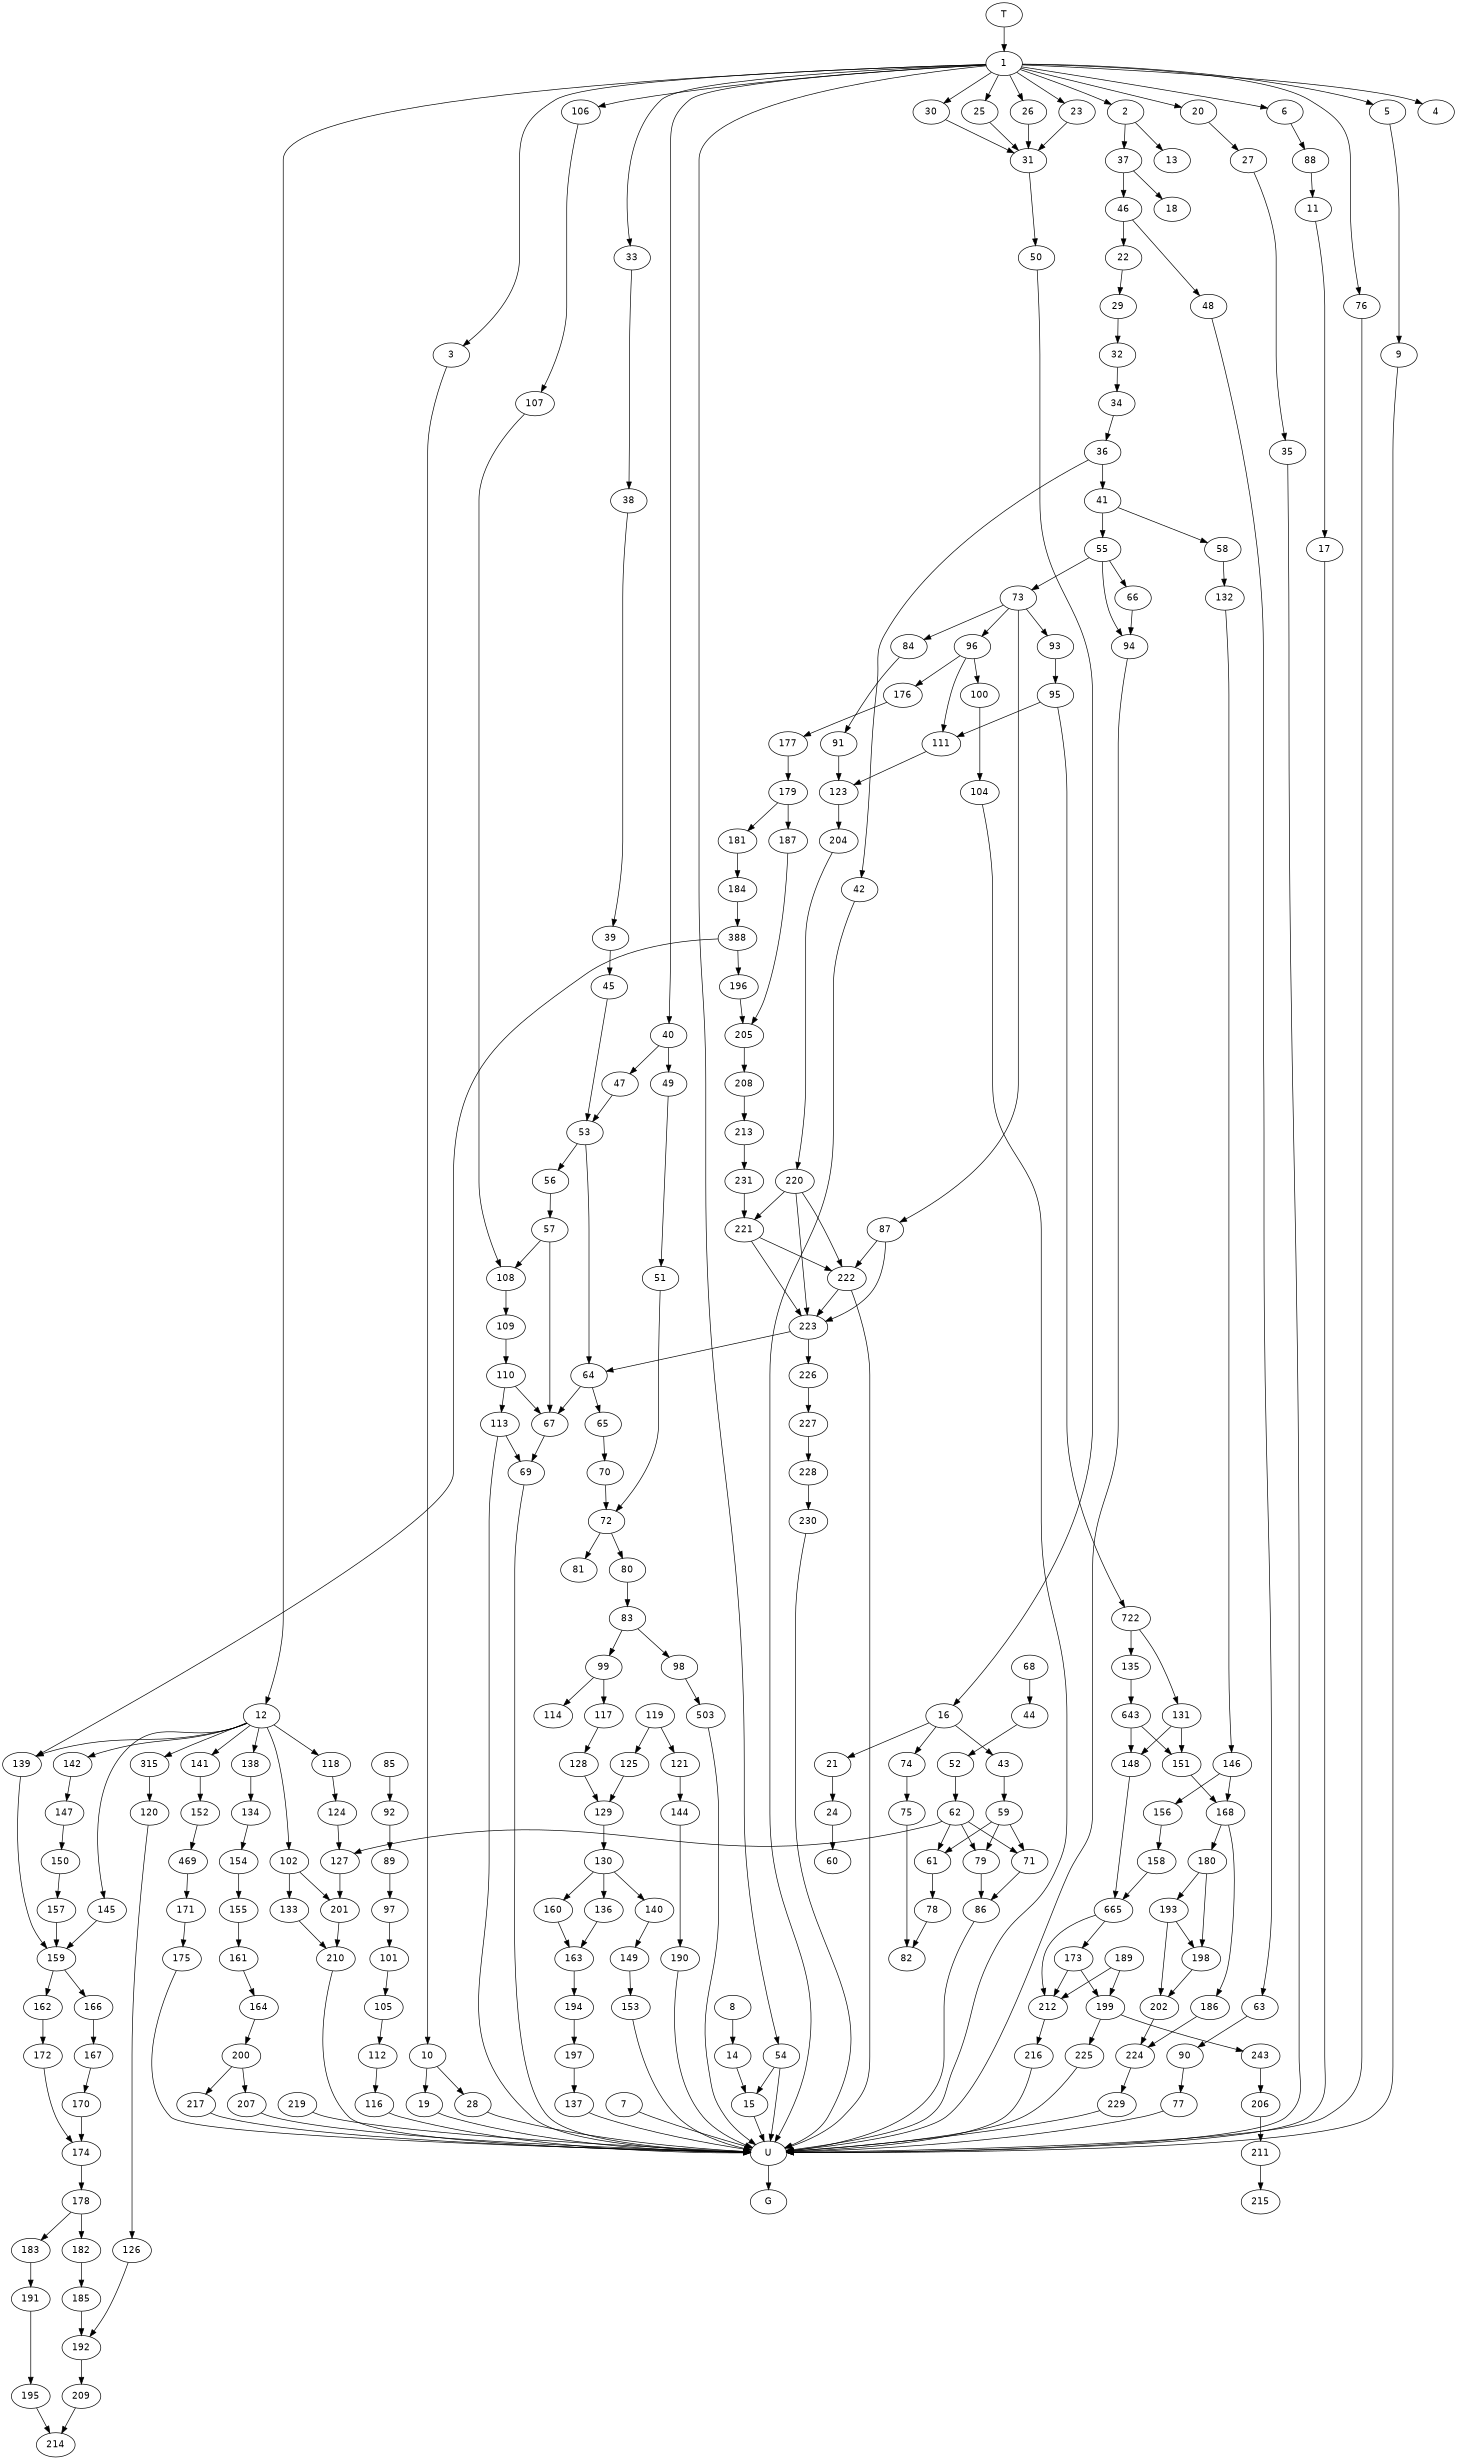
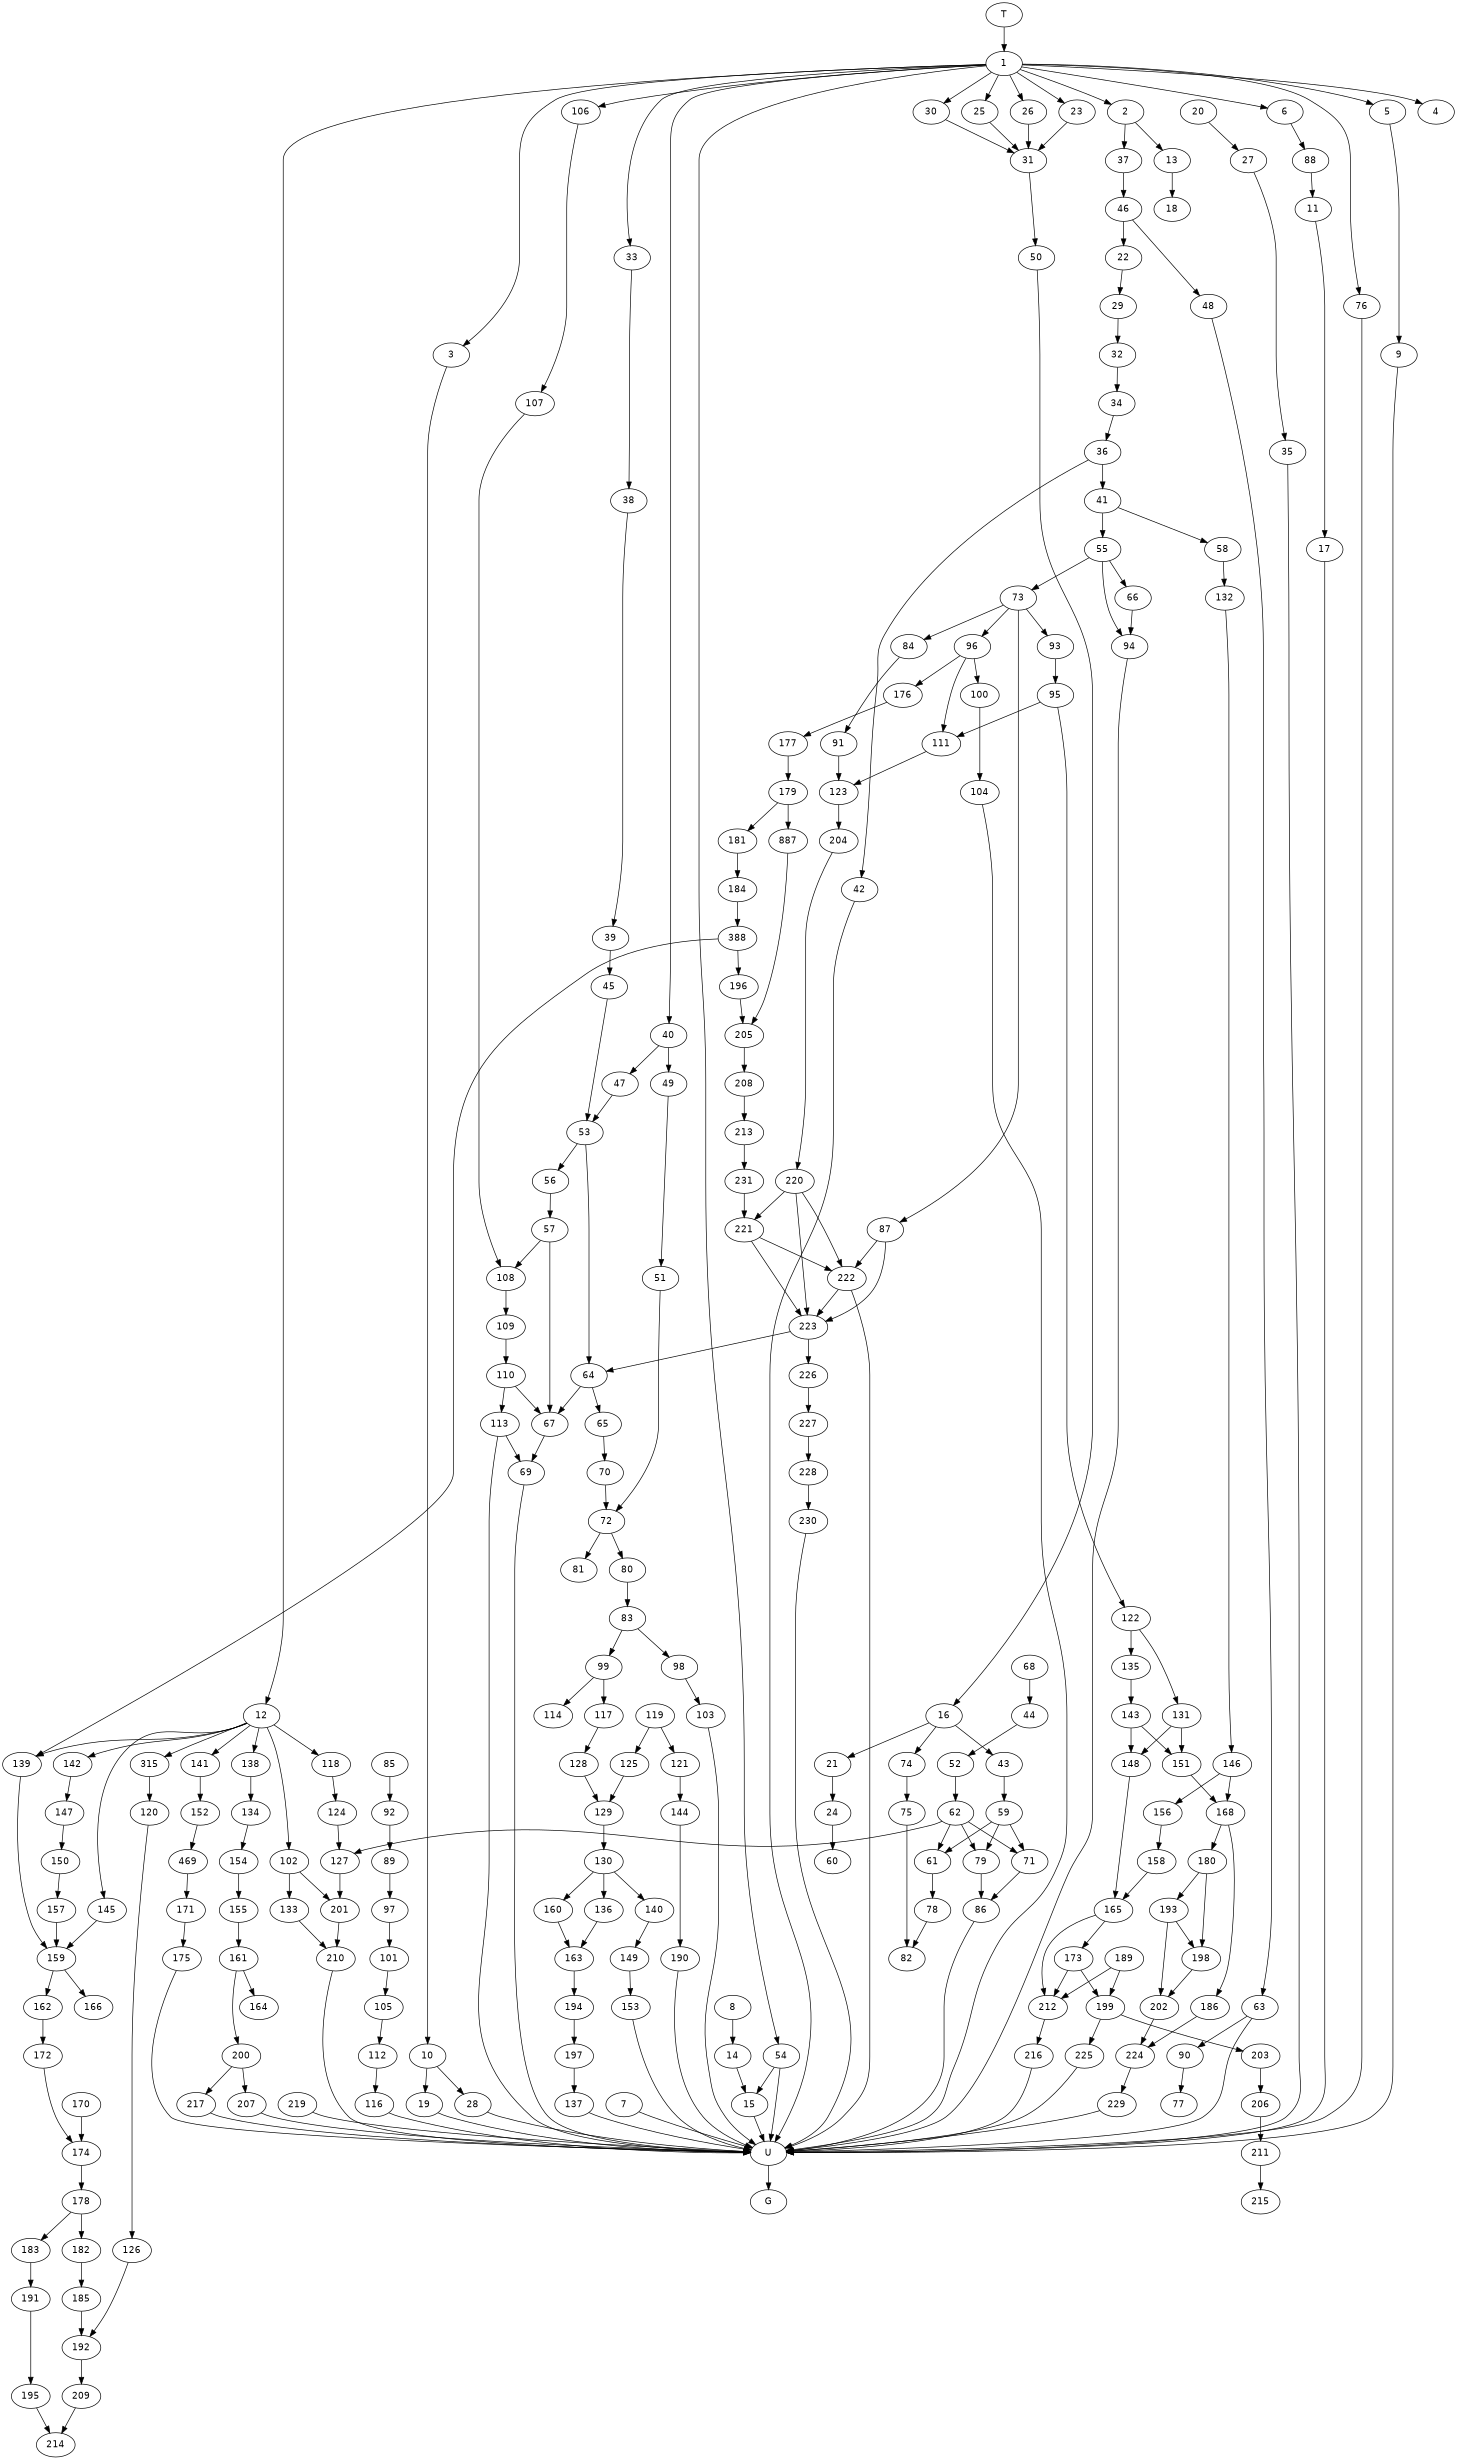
edge "1" -> "20": removed
edge "37" -> "18": now "13" -> "18"
node "187": label "187" -> "887"
node "722": label "722" -> "122"
node "503": label "503" -> "103"
node "643": label "643" -> "143"
node "665": label "665" -> "165"
edge "164" -> "200": now "161" -> "200"
node "167": removed
node "243": label "243" -> "203"
edge "77" -> "U": now "63" -> "U"
